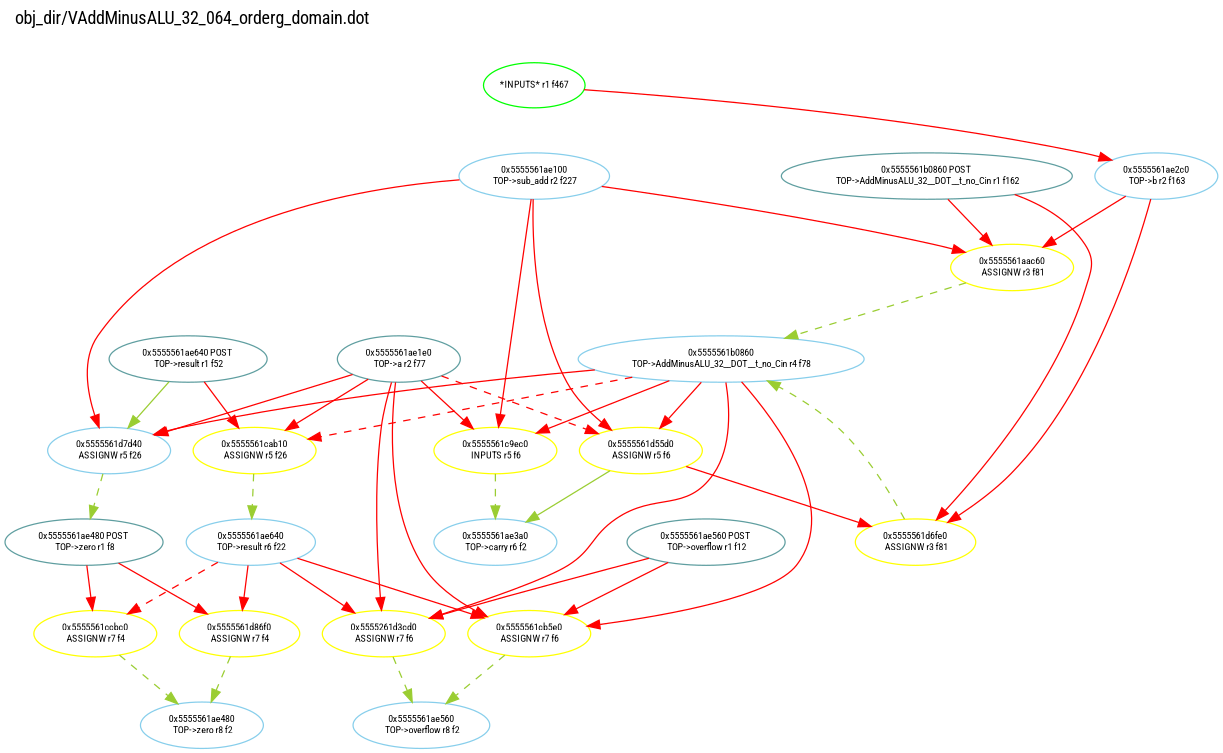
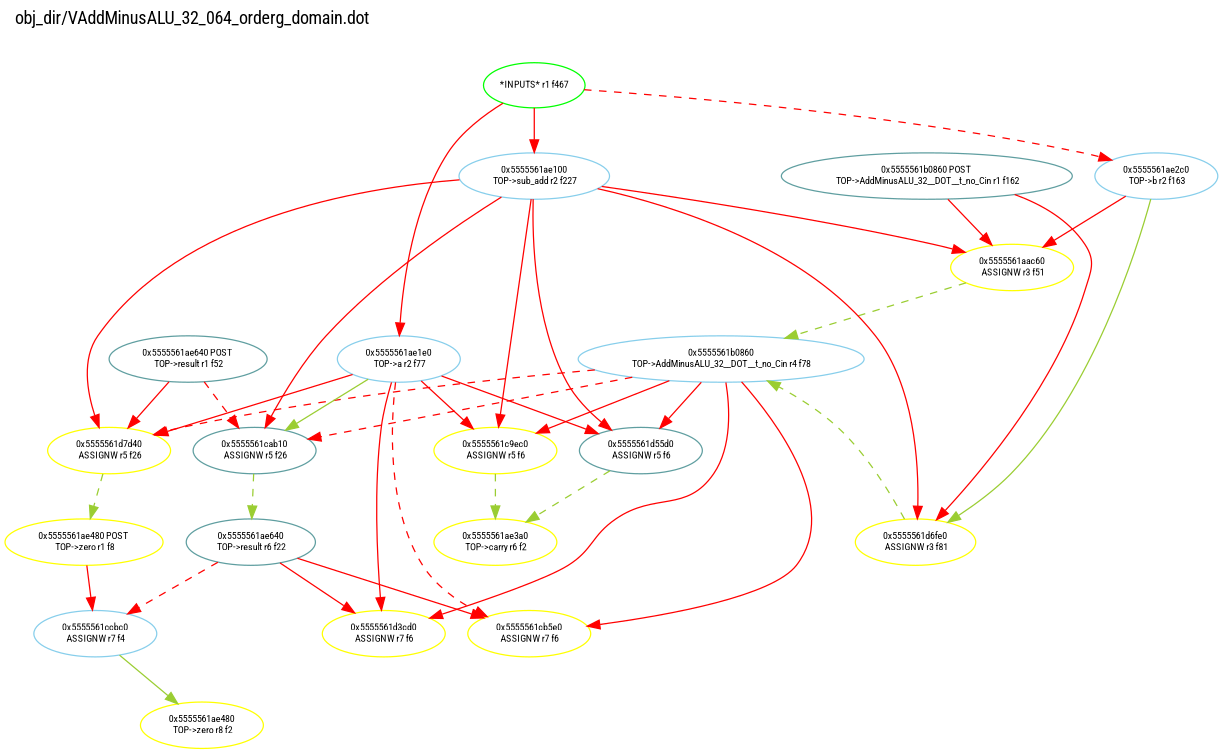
edge "*INPUTS* r1 f467" -> "0x5555561ae2c0 TOP->b r2 f163": style solid -> dashed
edge "*INPUTS* r1 f467" -> "0x5555561ae100 TOP->sub_add r2 f227": added
edge "*INPUTS* r1 f467" -> "0x5555561ae1e0 TOP->a r2 f77": added
node "0x5555561aac60 ASSIGNW r3 f81": label "0x5555561aac60 ASSIGNW r3 f81" -> "0x5555561aac60 ASSIGNW r3 f51"
edge "0x5555561ae100 TOP->sub_add r2 f227" -> "0x5555561cab10 ASSIGNW r5 f26": added
node "0x5555561ae1e0 TOP->a r2 f77": color CadetBlue -> skyblue
edge "0x5555561ae2c0 TOP->b r2 f163" -> "0x5555561d6fe0 ASSIGNW r3 f81": color red -> yellowGreen
edge "0x5555561b0860 TOP->AddMinusALU_32__DOT__t_no_Cin r4 f78" -> "0x5555561d7d40 ASSIGNW r5 f26": style solid -> dashed
edge "0x5555561ae640 POST TOP->result r1 f52" -> "0x5555561d7d40 ASSIGNW r5 f26": color yellowGreen -> red
edge "0x5555561ae640 POST TOP->result r1 f52" -> "0x5555561cab10 ASSIGNW r5 f26": style solid -> dashed
edge "0x5555561ae1e0 TOP->a r2 f77" -> "0x5555561d55d0 ASSIGNW r5 f6": style dashed -> solid
edge "0x5555561ae1e0 TOP->a r2 f77" -> "0x5555561cab10 ASSIGNW r5 f26": color red -> yellowGreen
node "0x5555561d7d40 ASSIGNW r5 f26": color skyblue -> yellow
node "0x5555561cab10 ASSIGNW r5 f26": color yellow -> CadetBlue
node "0x5555561c9ec0 INPUTS r5 f6": label "0x5555561c9ec0 INPUTS r5 f6" -> "0x5555561c9ec0 ASSIGNW r5 f6"
node "0x5555561d55d0 ASSIGNW r5 f6": color yellow -> CadetBlue
edge "0x5555561d55d0 ASSIGNW r5 f6" -> "0x5555561ae3a0 TOP->carry r6 f2": style solid -> dashed
edge "0x5555561d55d0 ASSIGNW r5 f6" -> "0x5555561d6fe0 ASSIGNW r3 f81": now "0x5555561ae100 TOP->sub_add r2 f227" -> "0x5555561d6fe0 ASSIGNW r3 f81"
edge "0x5555561ae1e0 TOP->a r2 f77" -> "0x5555561cb5e0 ASSIGNW r7 f6": style solid -> dashed
node "0x5555561ae480 POST TOP->zero r1 f8": color CadetBlue -> yellow
node "0x5555561ae640 TOP->result r6 f22": color skyblue -> CadetBlue
node "0x5555561ae3a0 TOP->carry r6 f2": color skyblue -> yellow
node "0x5555561ae560 POST TOP->overflow r1 f12": removed
node "0x5555561ccbc0 ASSIGNW r7 f4": color yellow -> skyblue
node "0x5555561d86f0 ASSIGNW r7 f4": removed
node "0x5555261d3cd0 ASSIGNW r7 f6": label "0x5555261d3cd0 ASSIGNW r7 f6" -> "0x5555561d3cd0 ASSIGNW r7 f6"
edge "0x5555561ccbc0 ASSIGNW r7 f4" -> "0x5555561ae480 TOP->zero r8 f2": style dashed -> solid
node "0x5555561ae480 TOP->zero r8 f2": color skyblue -> yellow
node "0x5555561ae560 TOP->overflow r8 f2": removed
